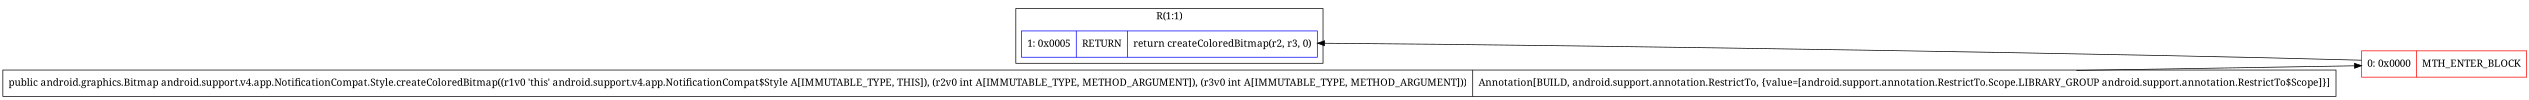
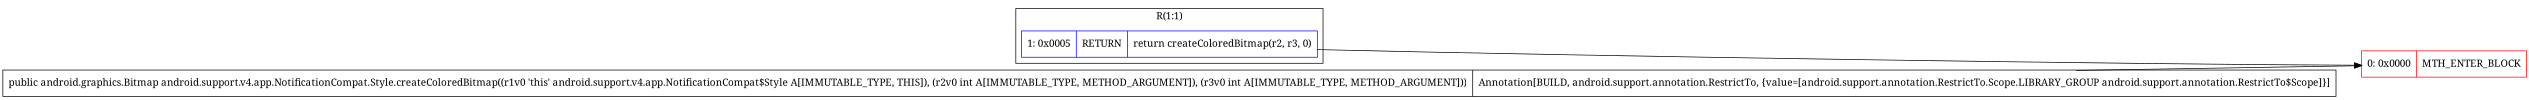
edge "0: 0x0000" -> "1: 0x0005": reversed
